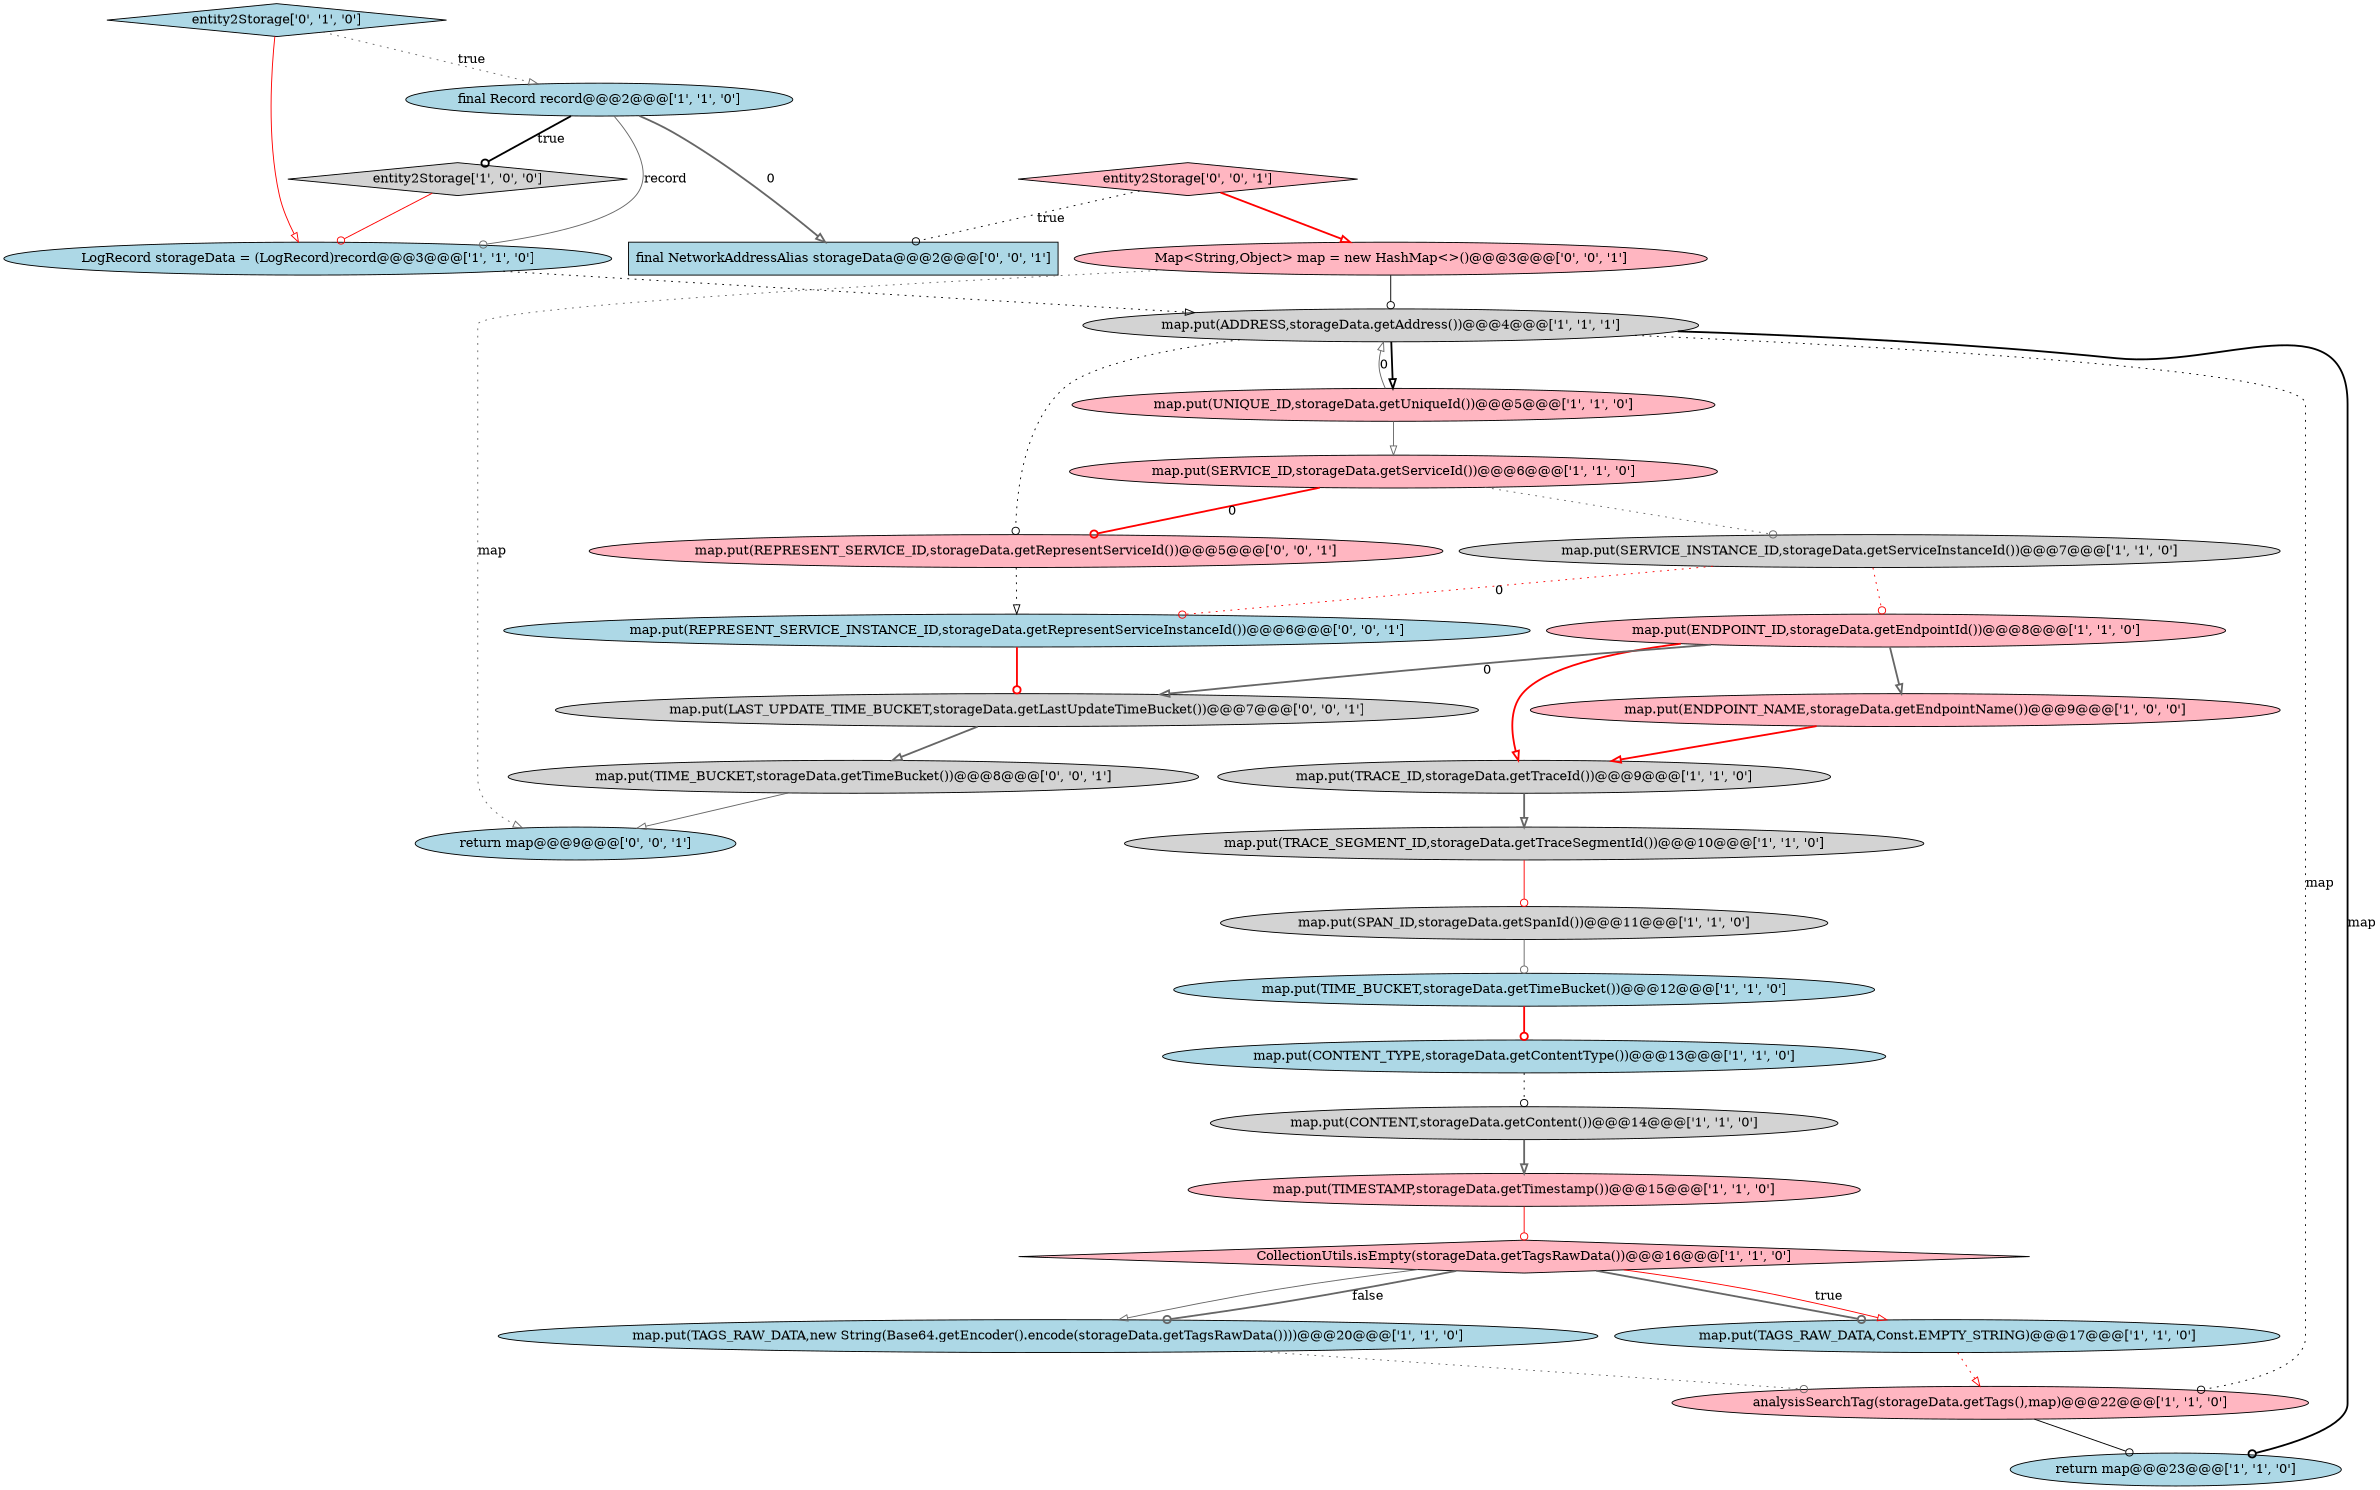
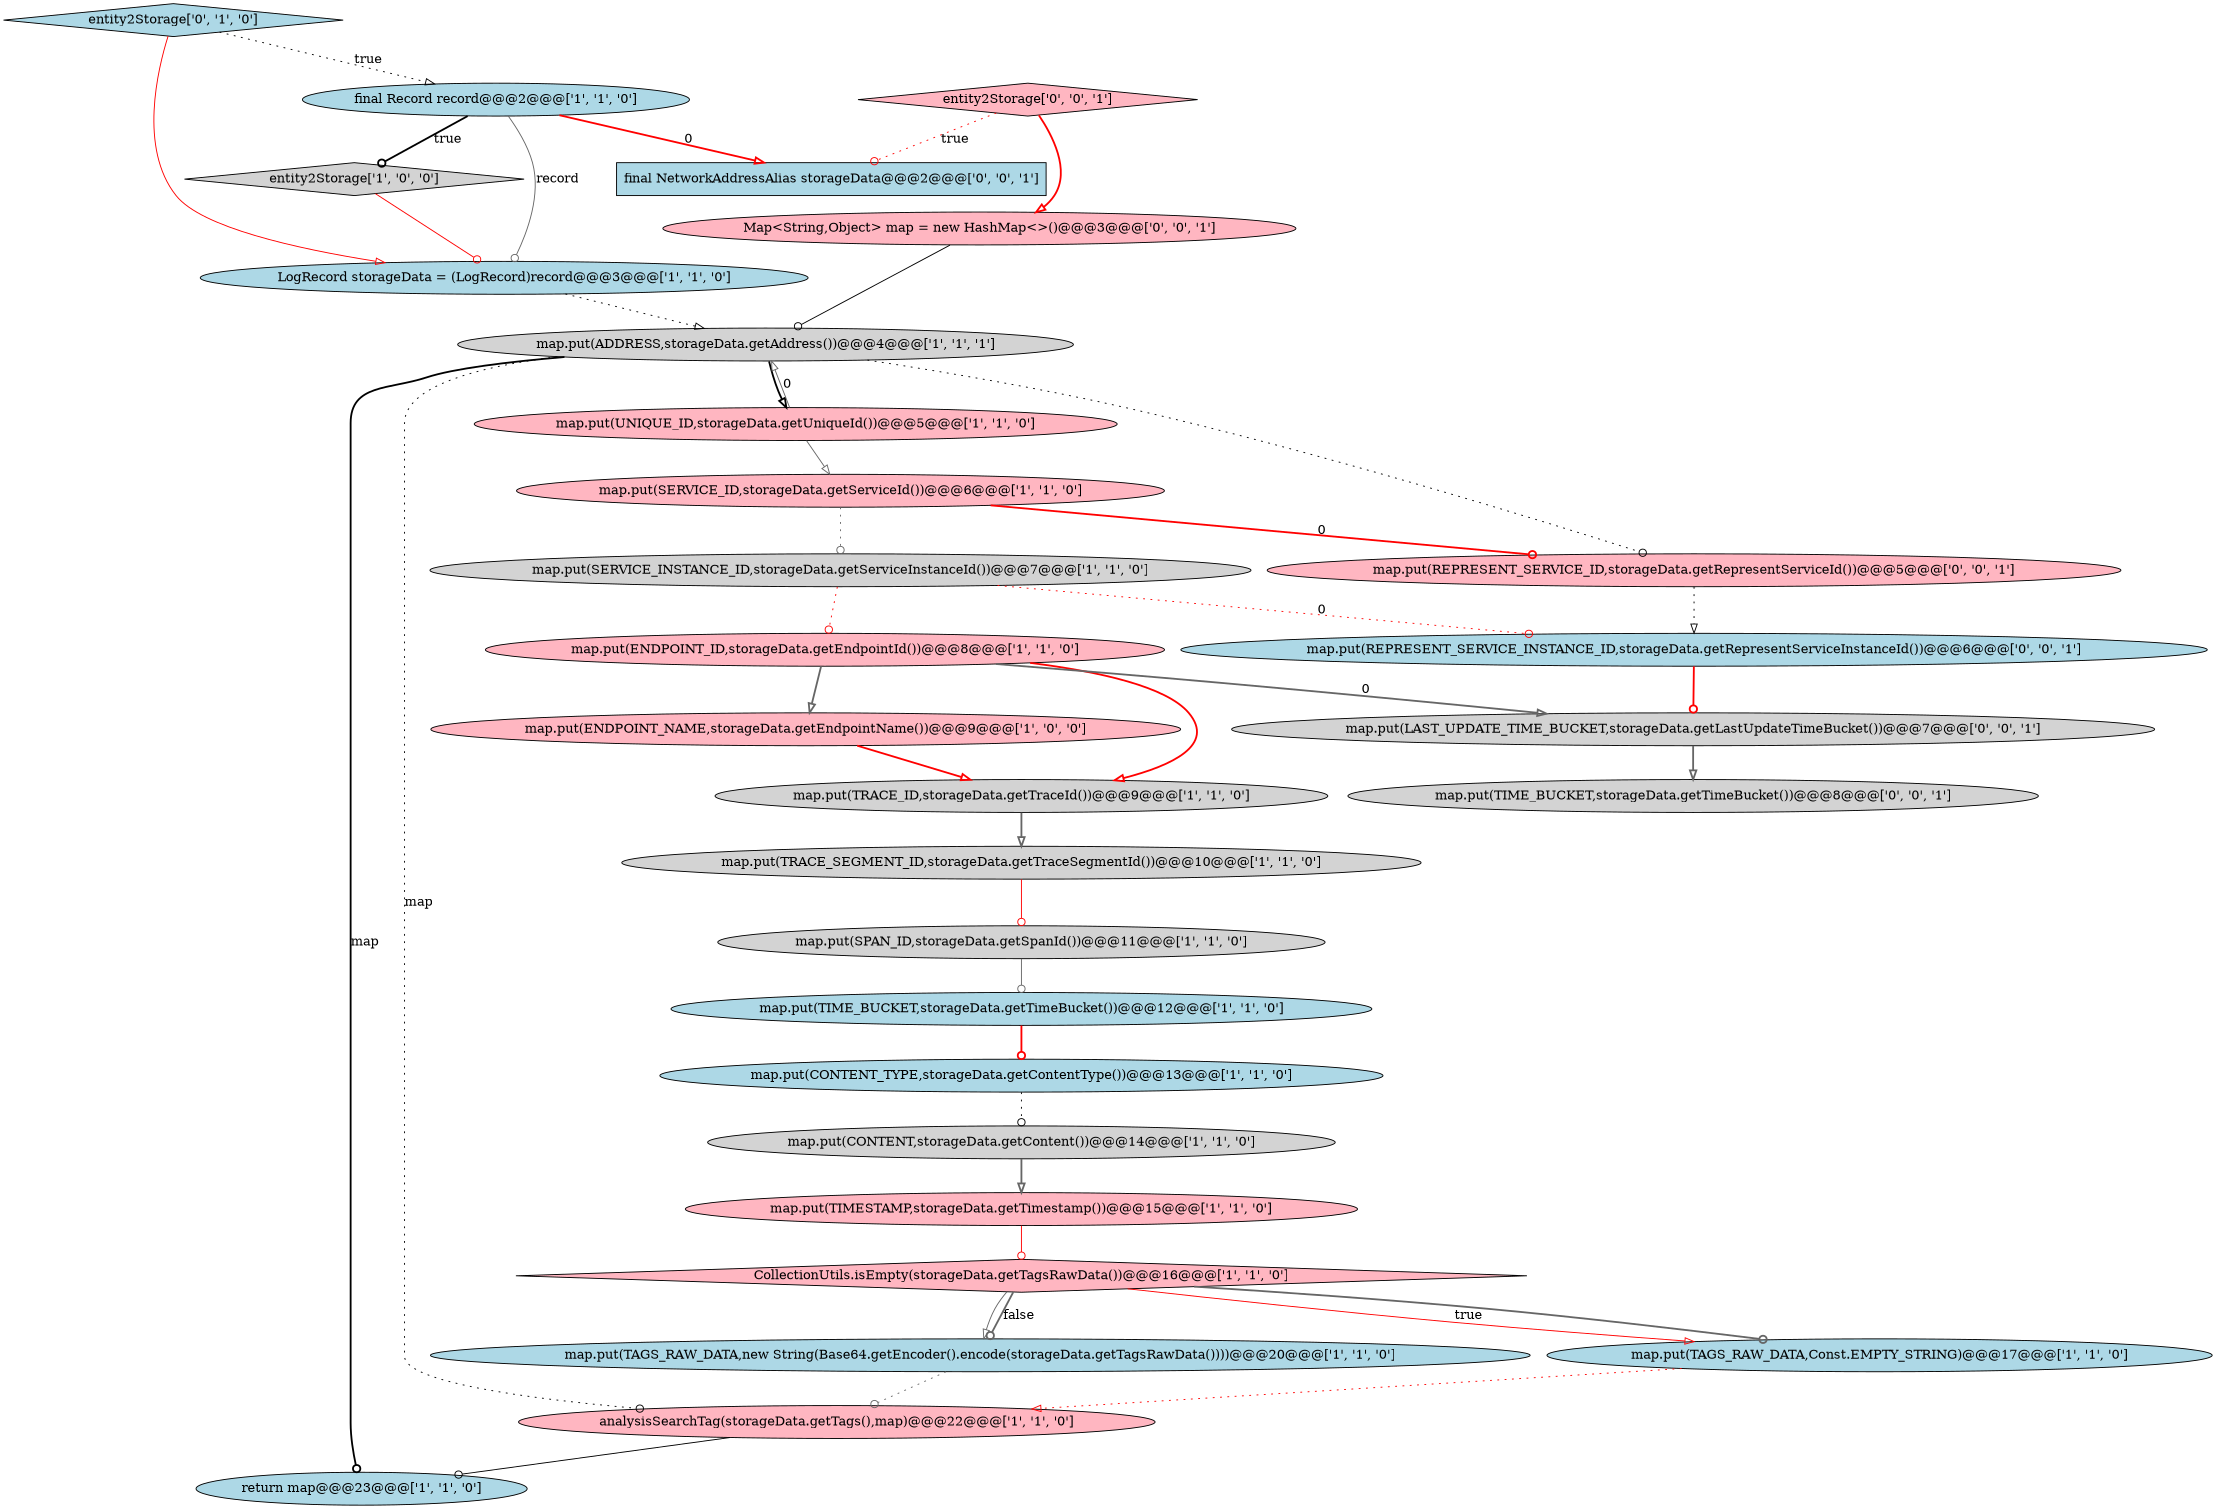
edge "entity2Storage['0', '1', '0']" -> "final Record record@@@2@@@['1', '1', '0']": color gray40 -> black
edge "final Record record@@@2@@@['1', '1', '0']" -> "final NetworkAddressAlias storageData@@@2@@@['0', '0', '1']": color gray40 -> red
edge "entity2Storage['0', '0', '1']" -> "final NetworkAddressAlias storageData@@@2@@@['0', '0', '1']": color black -> red
node "return map@@@9@@@['0', '0', '1']": removed
